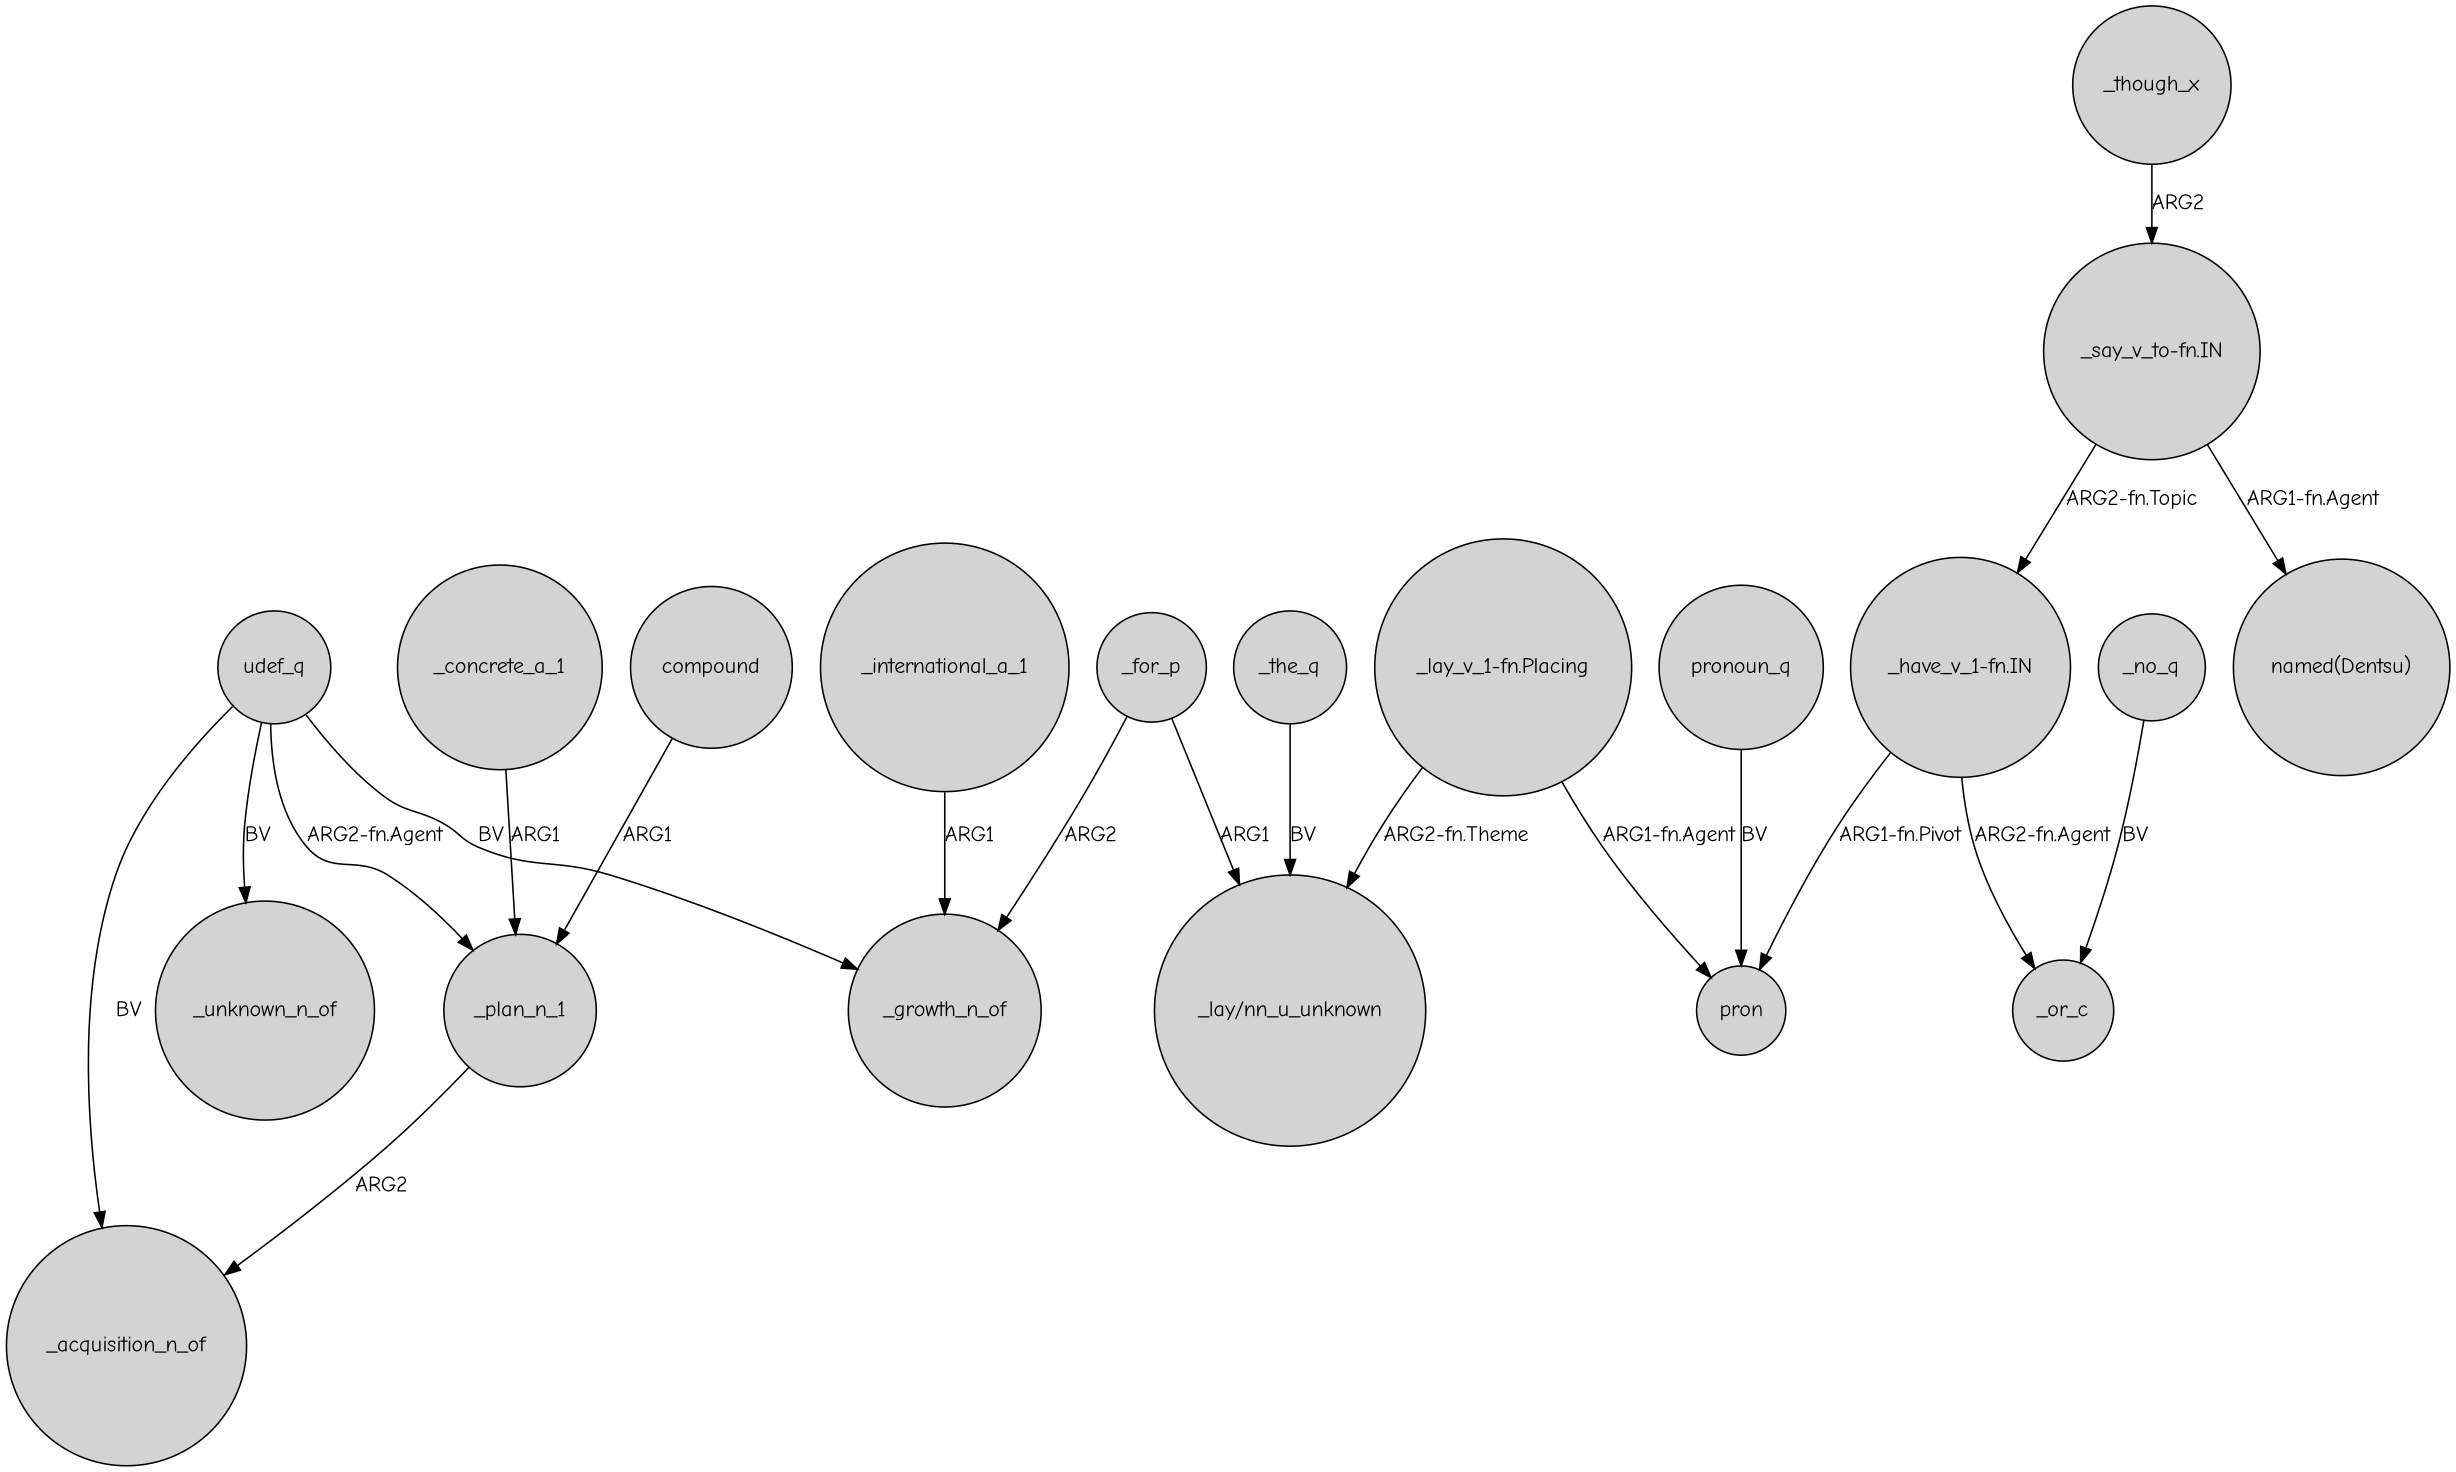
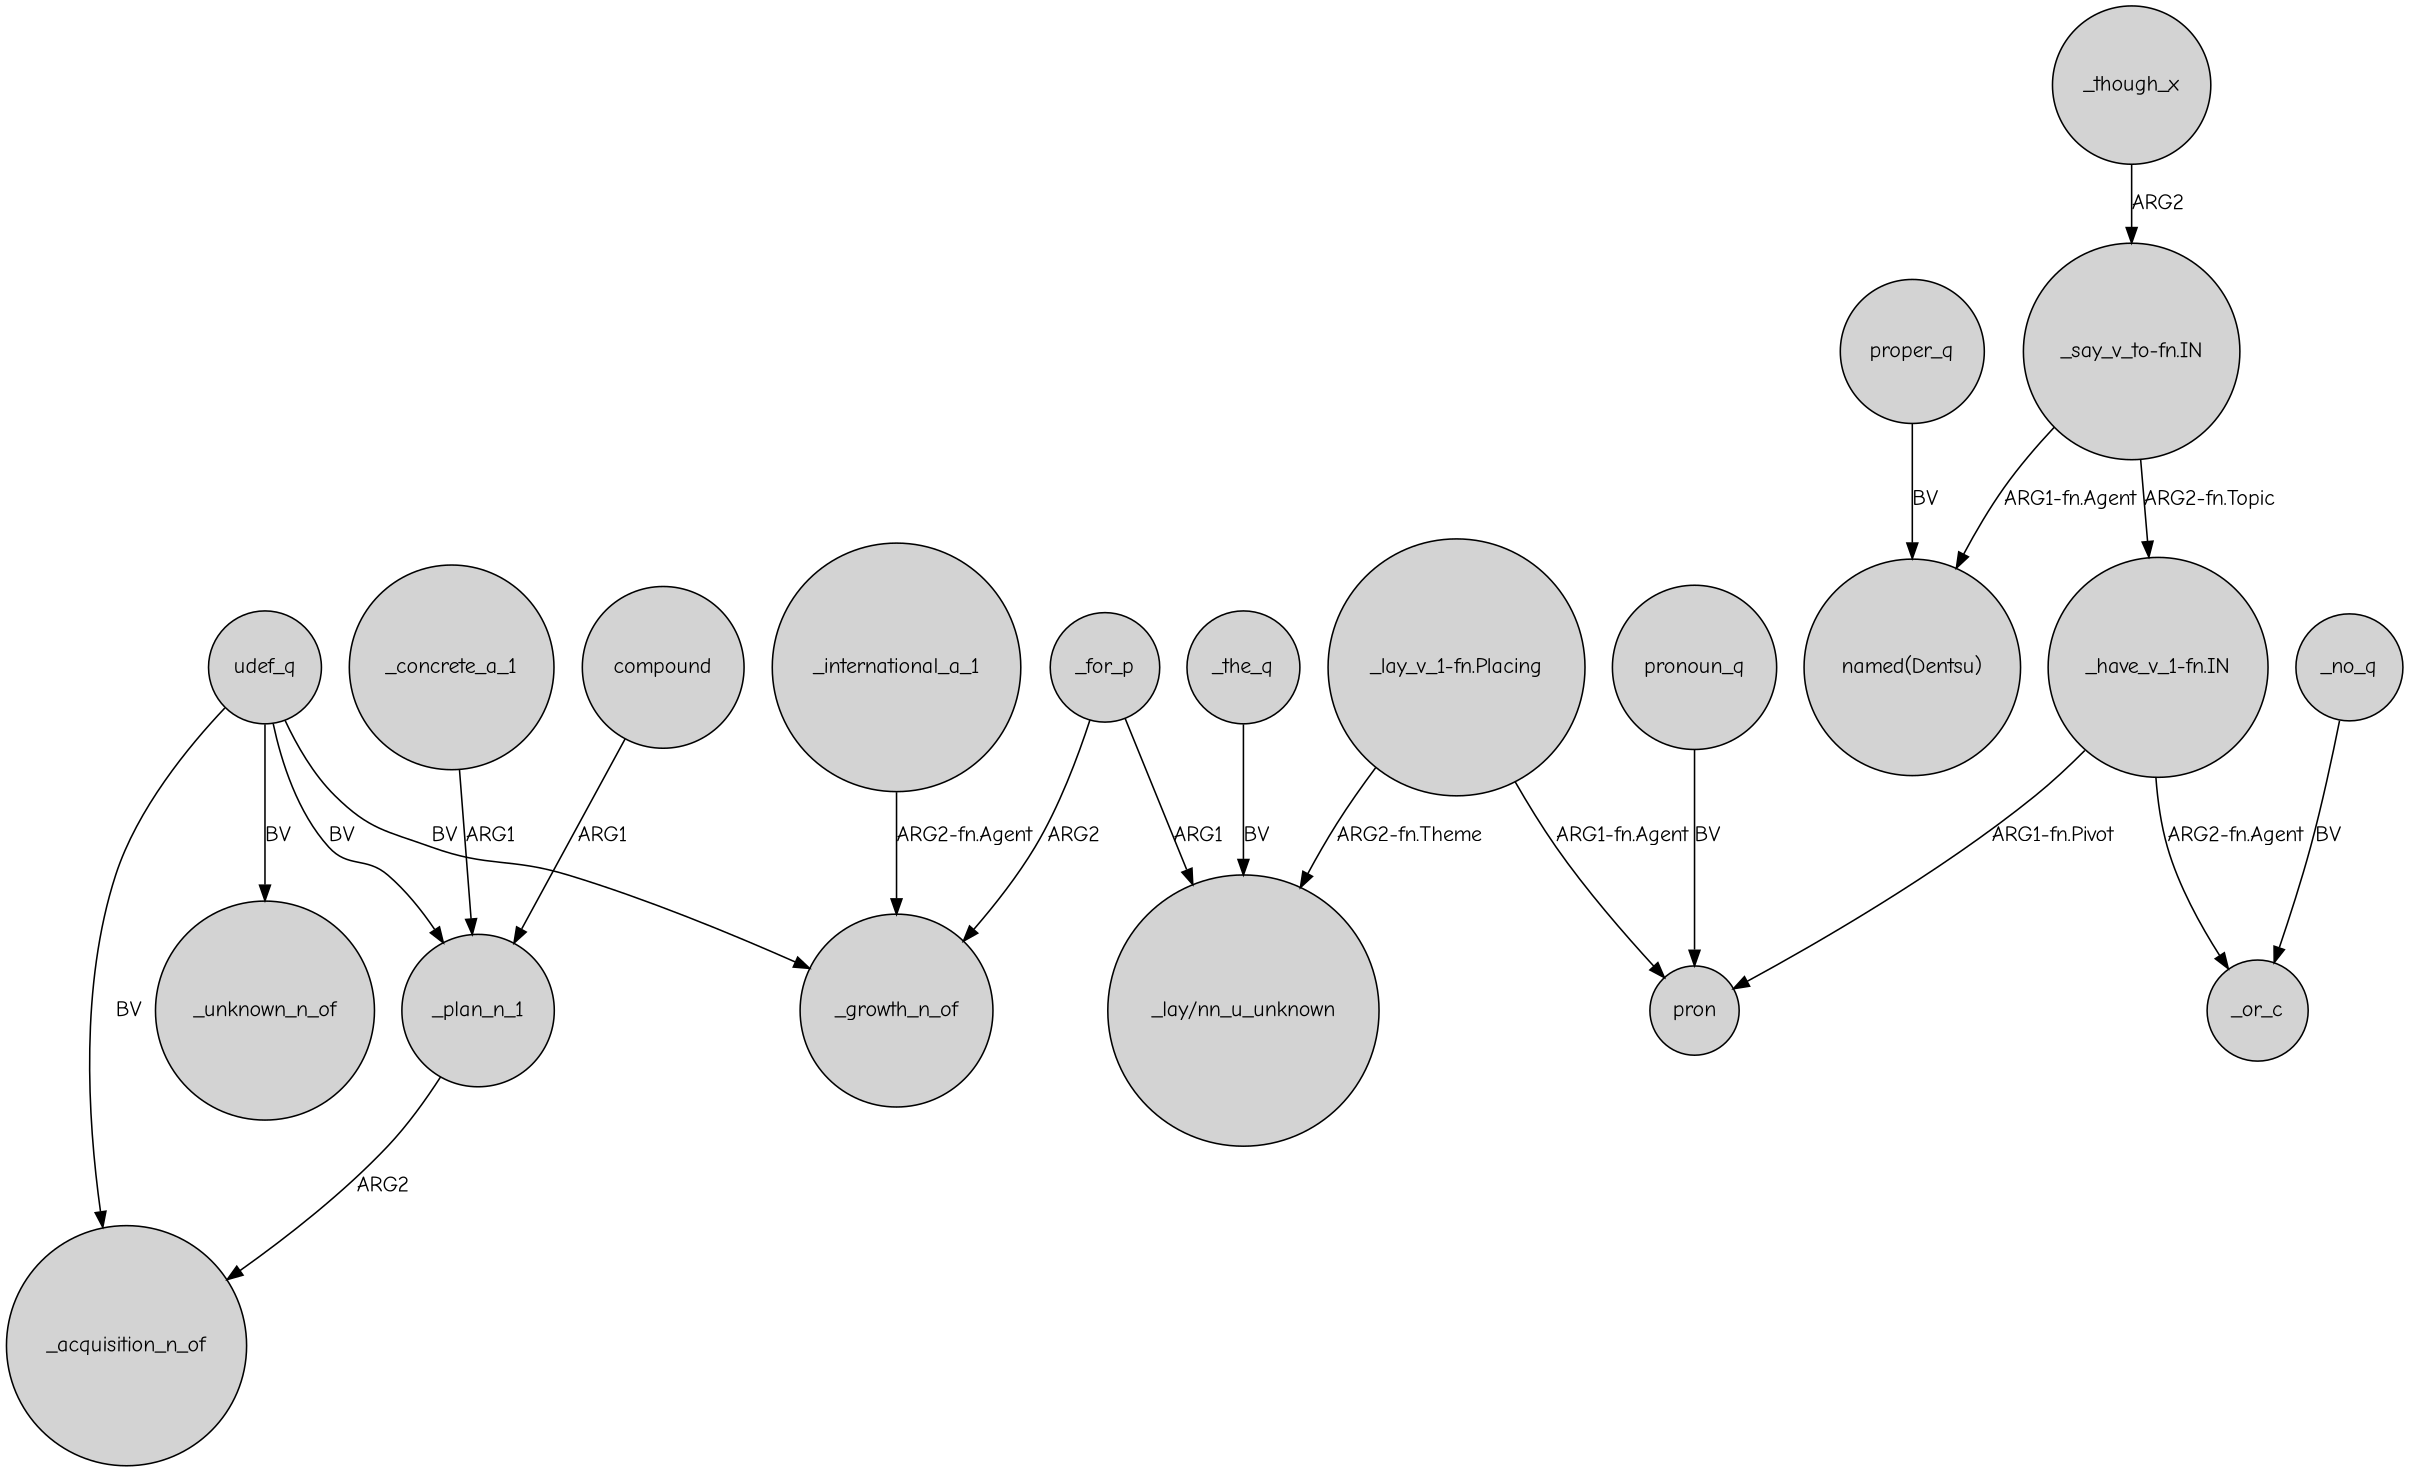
node "proper_q": added
edge "udef_q" -> "_plan_n_1": label "ARG2-fn.Agent" -> "BV"
edge "_international_a_1" -> "_growth_n_of": label "ARG1" -> "ARG2-fn.Agent"
